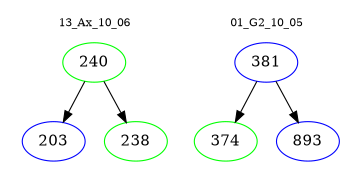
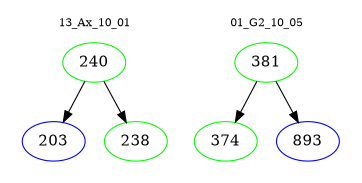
cluster "13_Ax_10_06": label "13_Ax_10_06" -> "13_Ax_10_01"
node "381": color blue -> green
